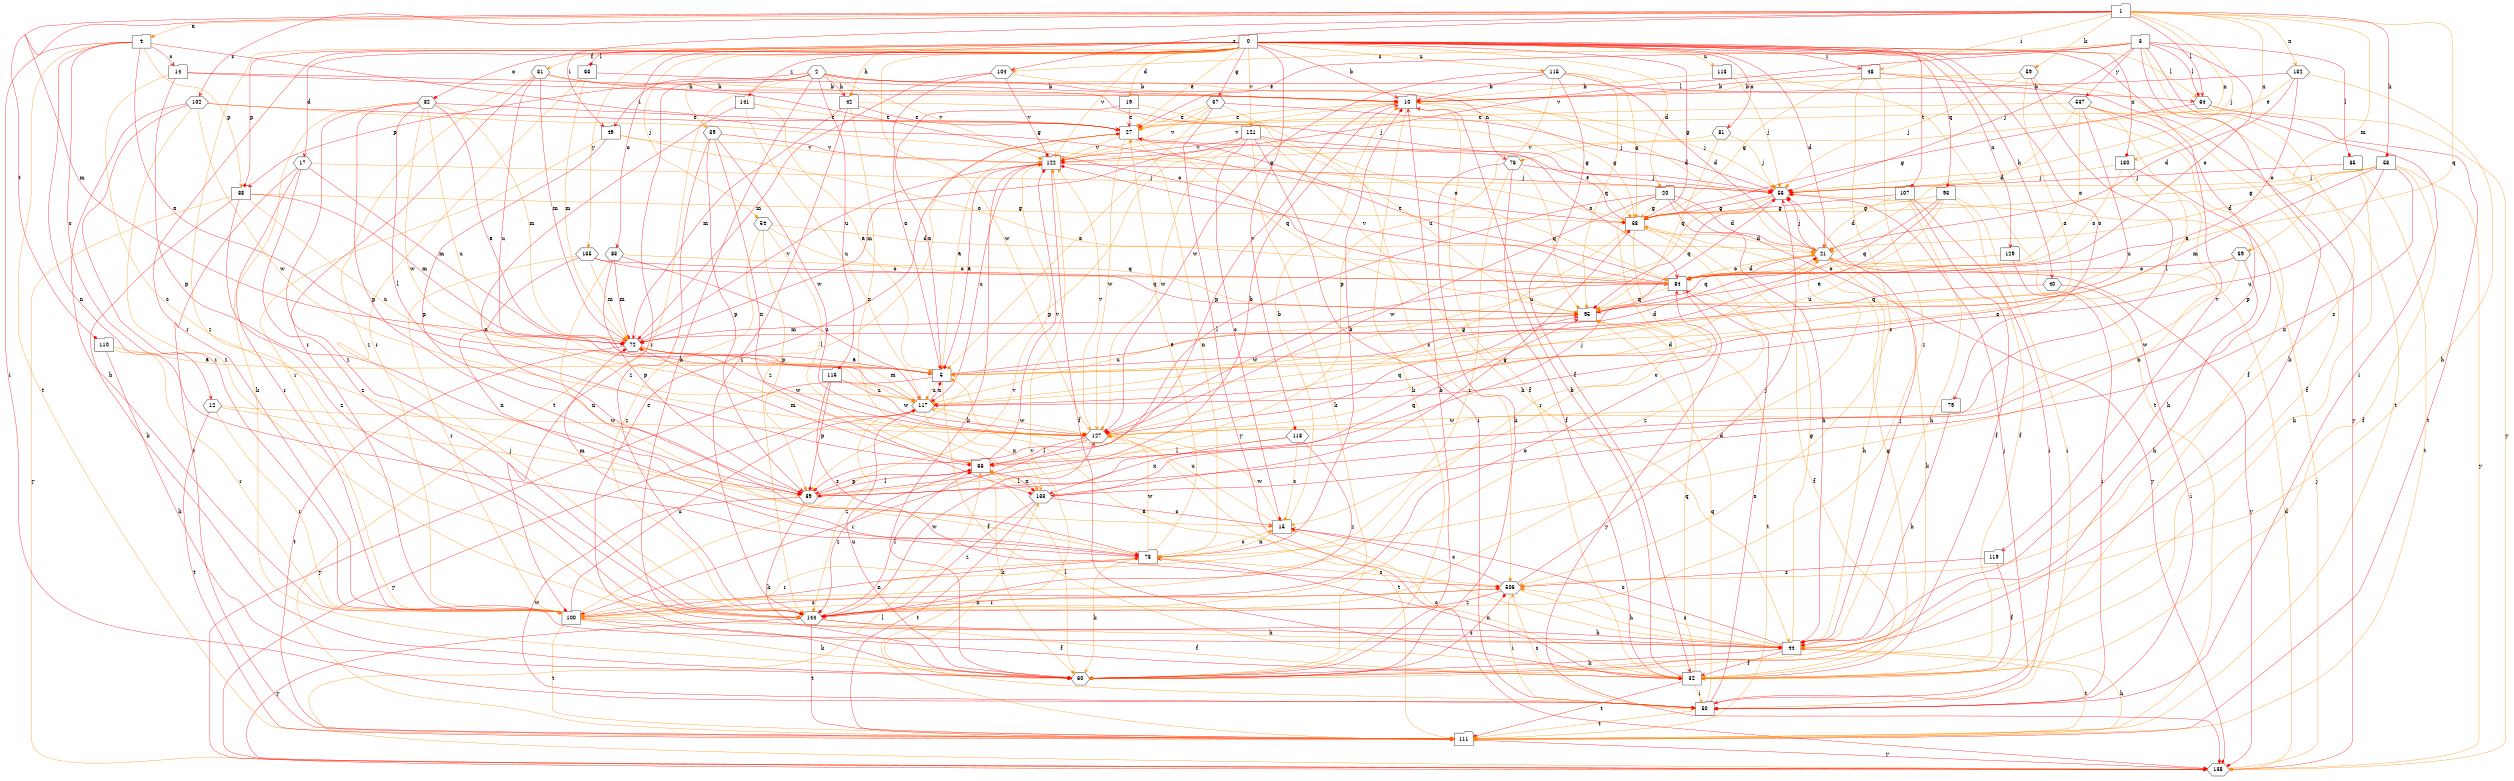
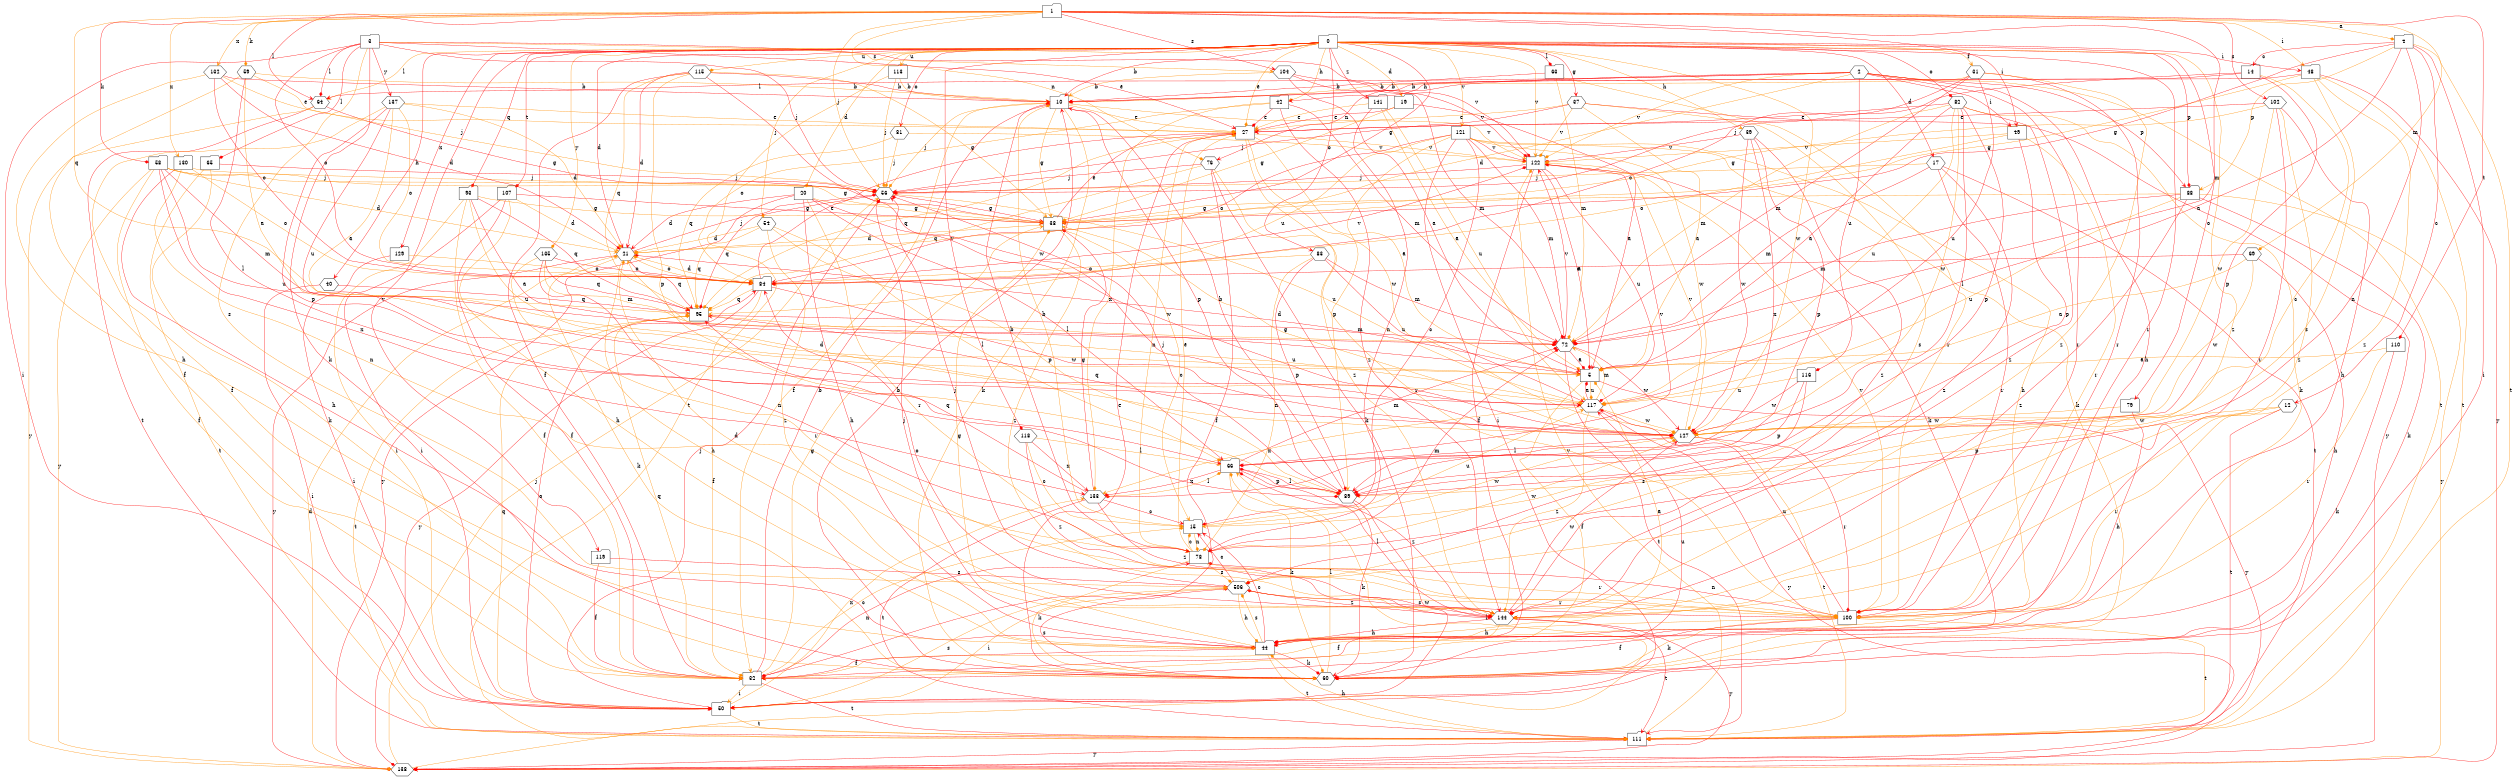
edge "0" -> "130": removed, label "x"
node "537": label "537" -> "137"
edge "12" -> "89": label "j" -> "p"
edge "66" -> "89": arrowhead vee -> diamond
